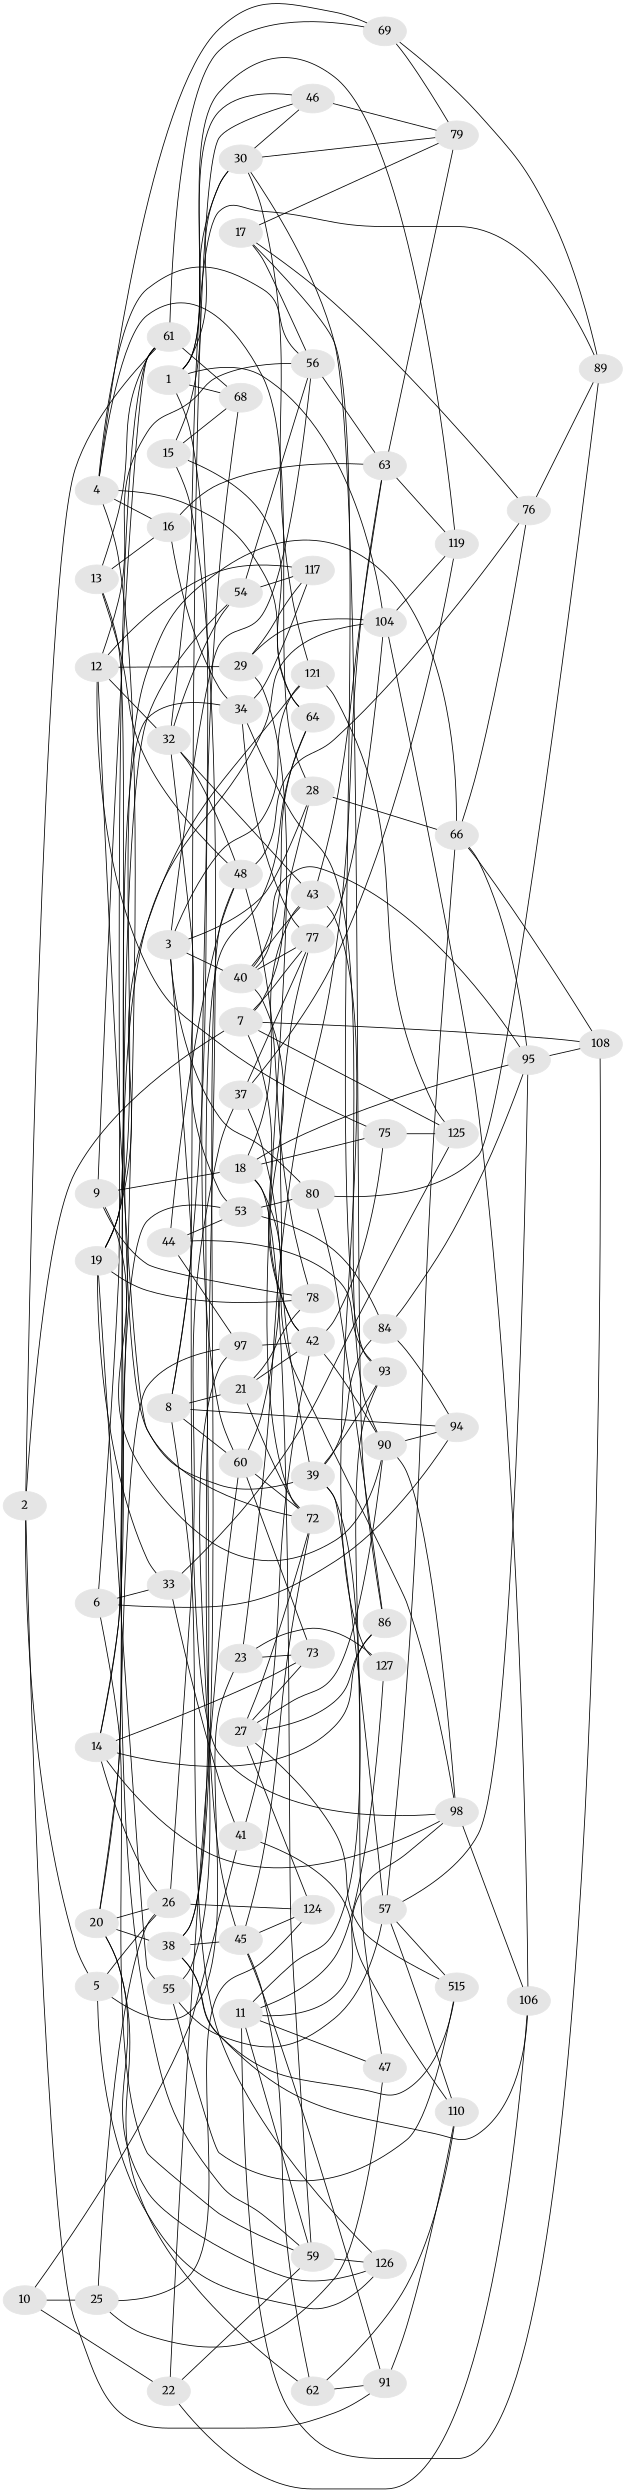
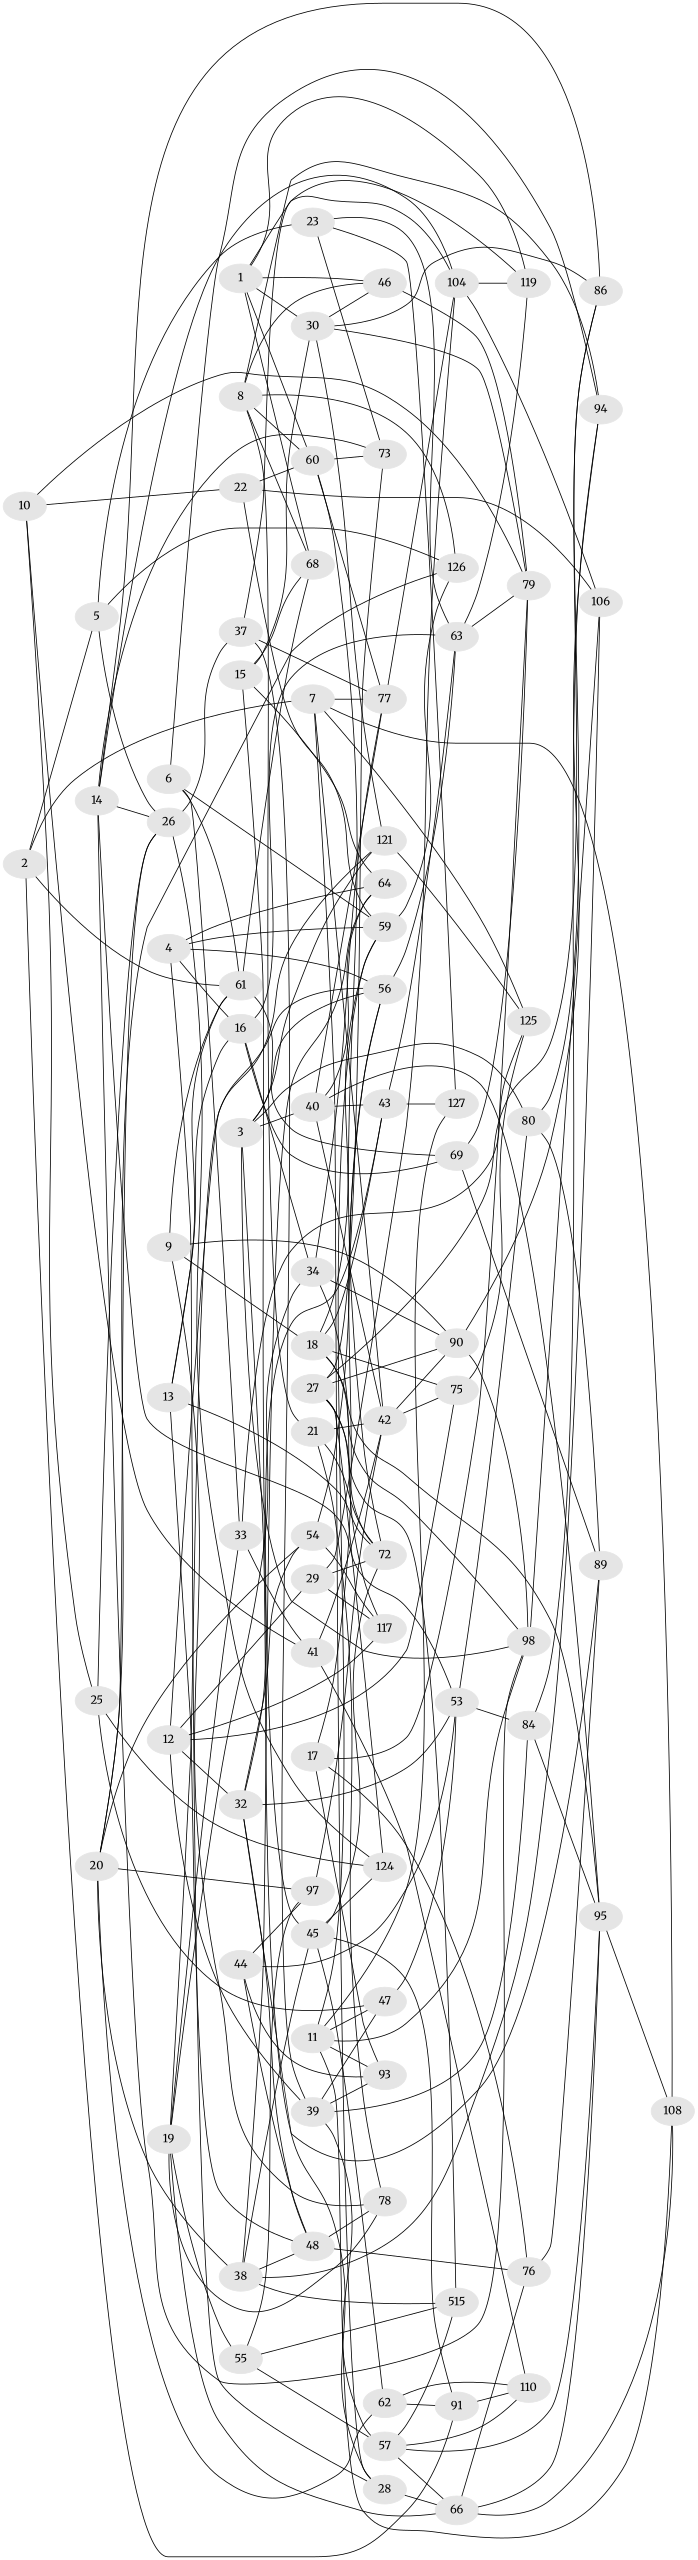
edge "69" -- "4": now "69" -- "16"
edge "10" -- "79": added
edge "53" -- "47": added
